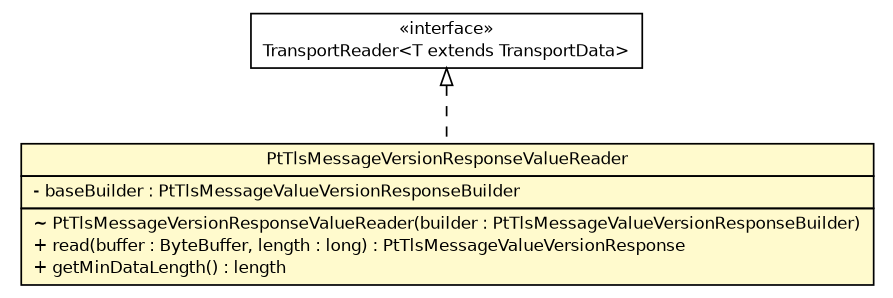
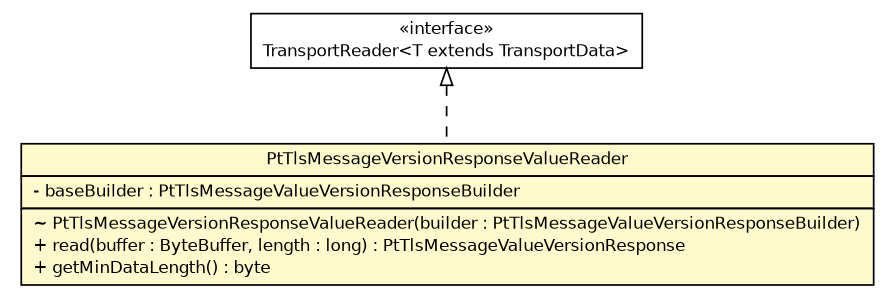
node "PtTlsMessageVersionResponseValueReader": text "+ getMinDataLength() : length" -> "+ getMinDataLength() : byte"
